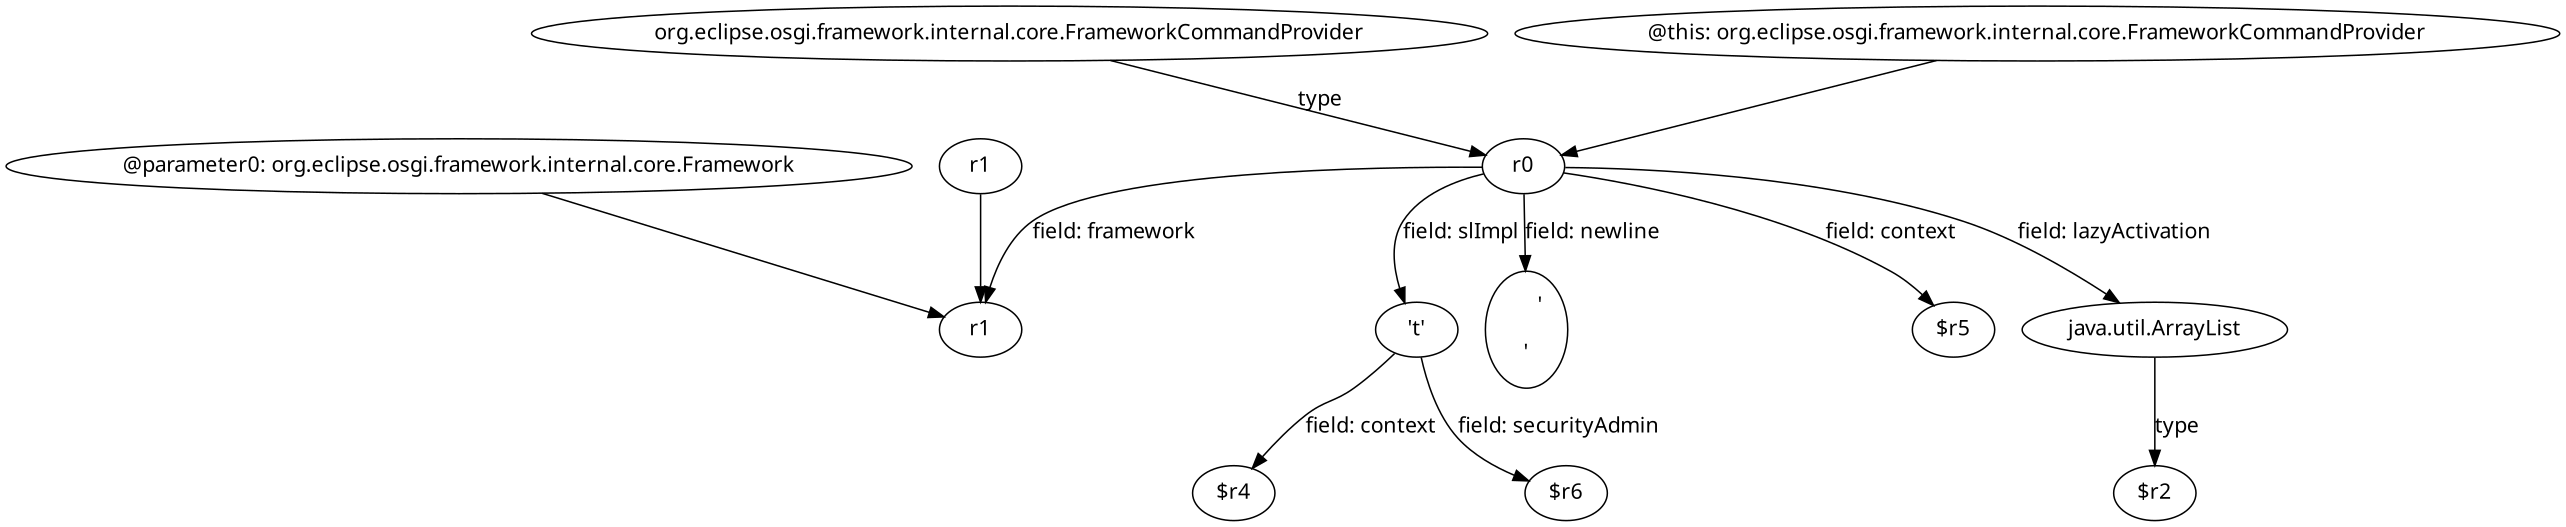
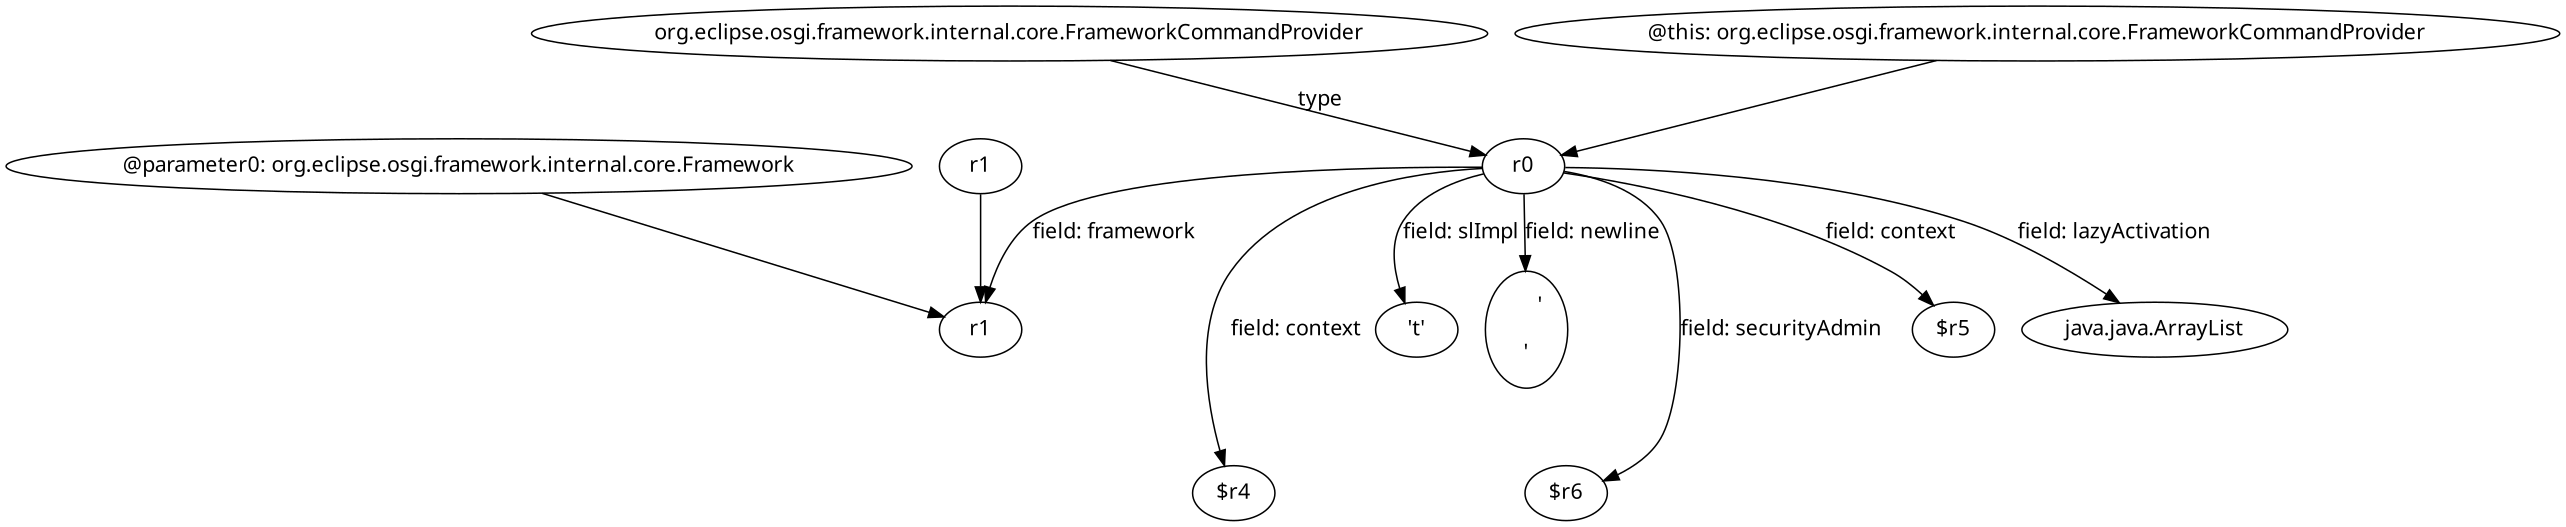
node "java.util.ArrayList": label "java.util.ArrayList" -> "java.java.ArrayList"
edge "'t'" -> "$r4": now "r0" -> "$r4"
edge "'t'" -> "$r6": now "r0" -> "$r6"
node "$r2": removed
